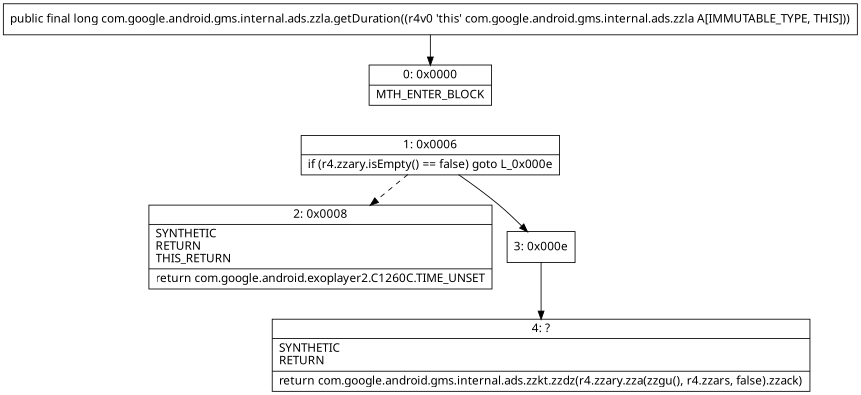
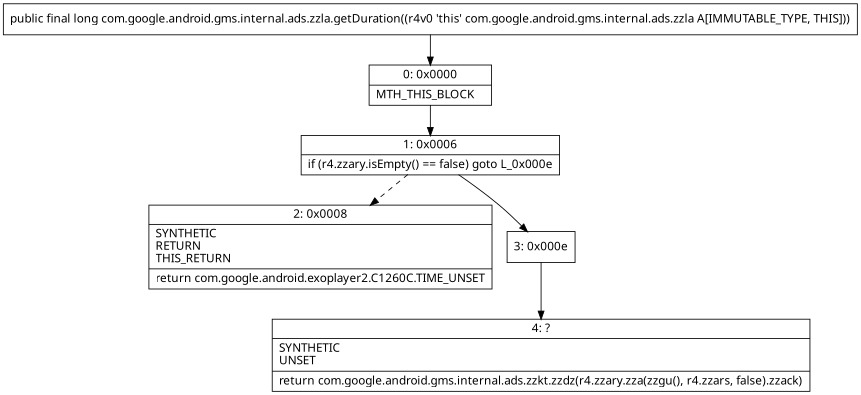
node "0: 0x0000": text "MTH_ENTER_BLOCK" -> "MTH_THIS_BLOCK"
edge "0: 0x0000" -> "1: 0x0006": added
node "4: ?": text "RETURN" -> "UNSET"
